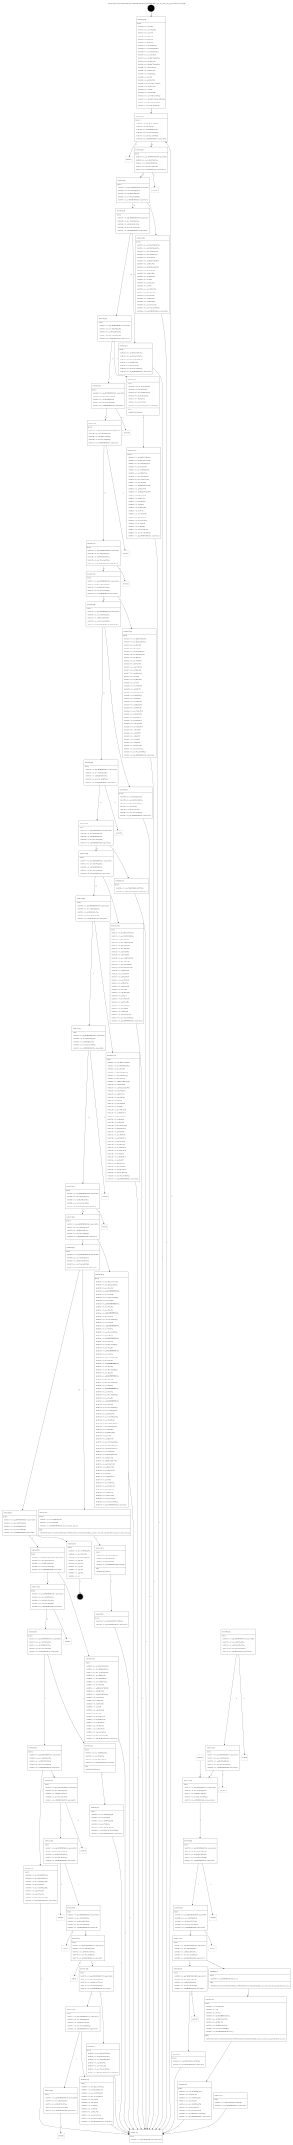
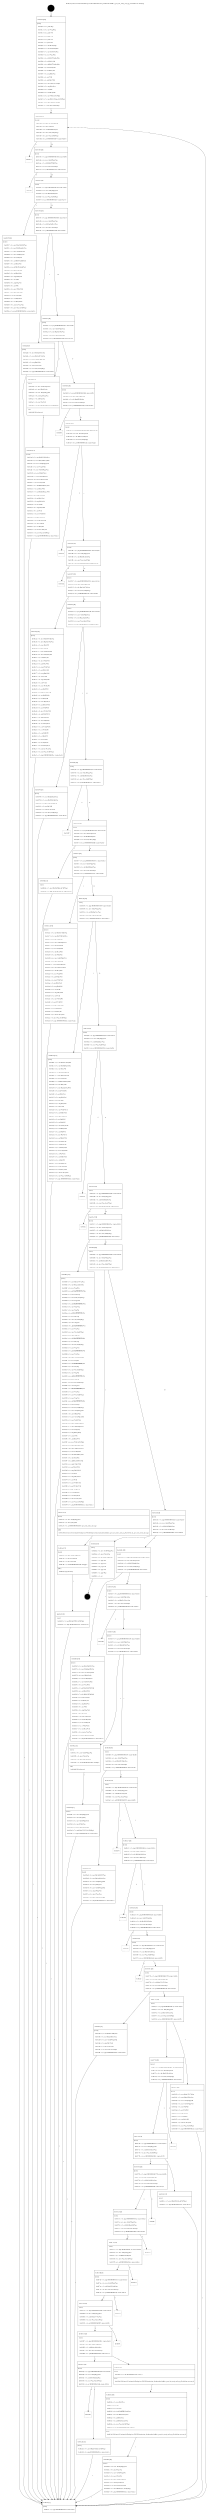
edge "0x401a14" -> "0x4017c3 [28]": reversed
node "0x40176f [28]": added
